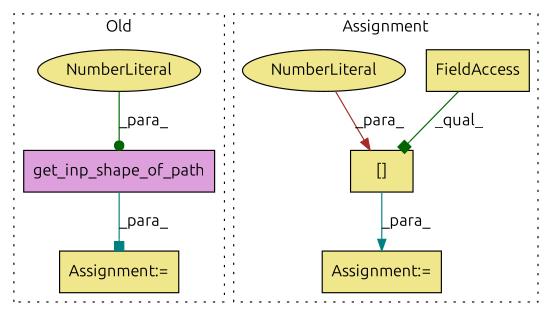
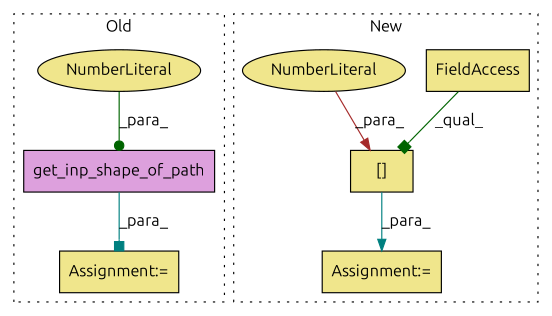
cluster "Assignment": label "Assignment" -> "New"
